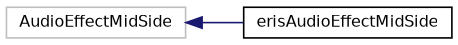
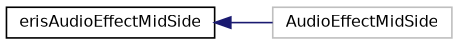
edge "erisAudioEffectMidSide" -> "AudioEffectMidSide": reversed
